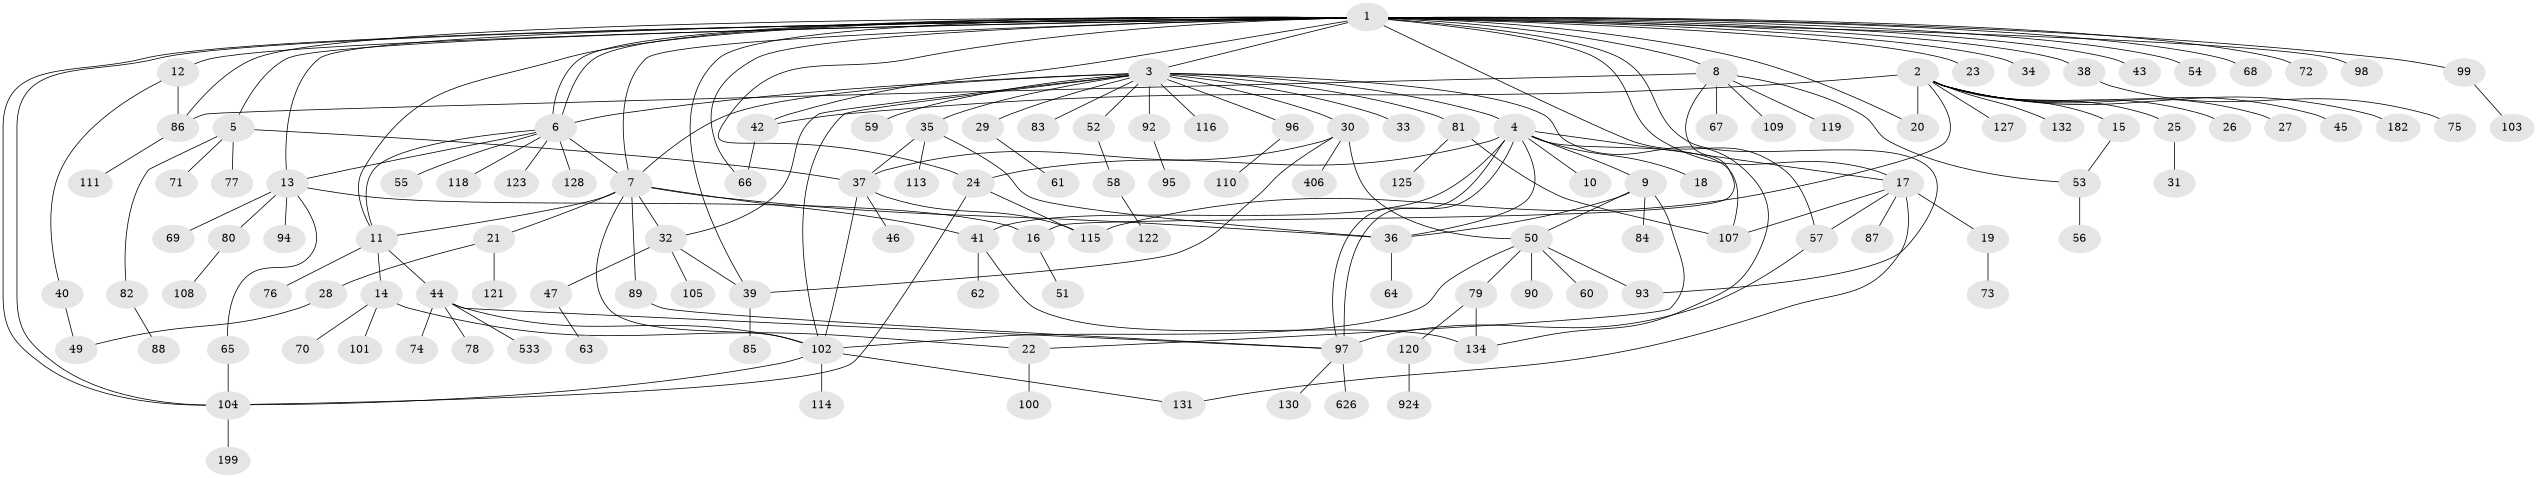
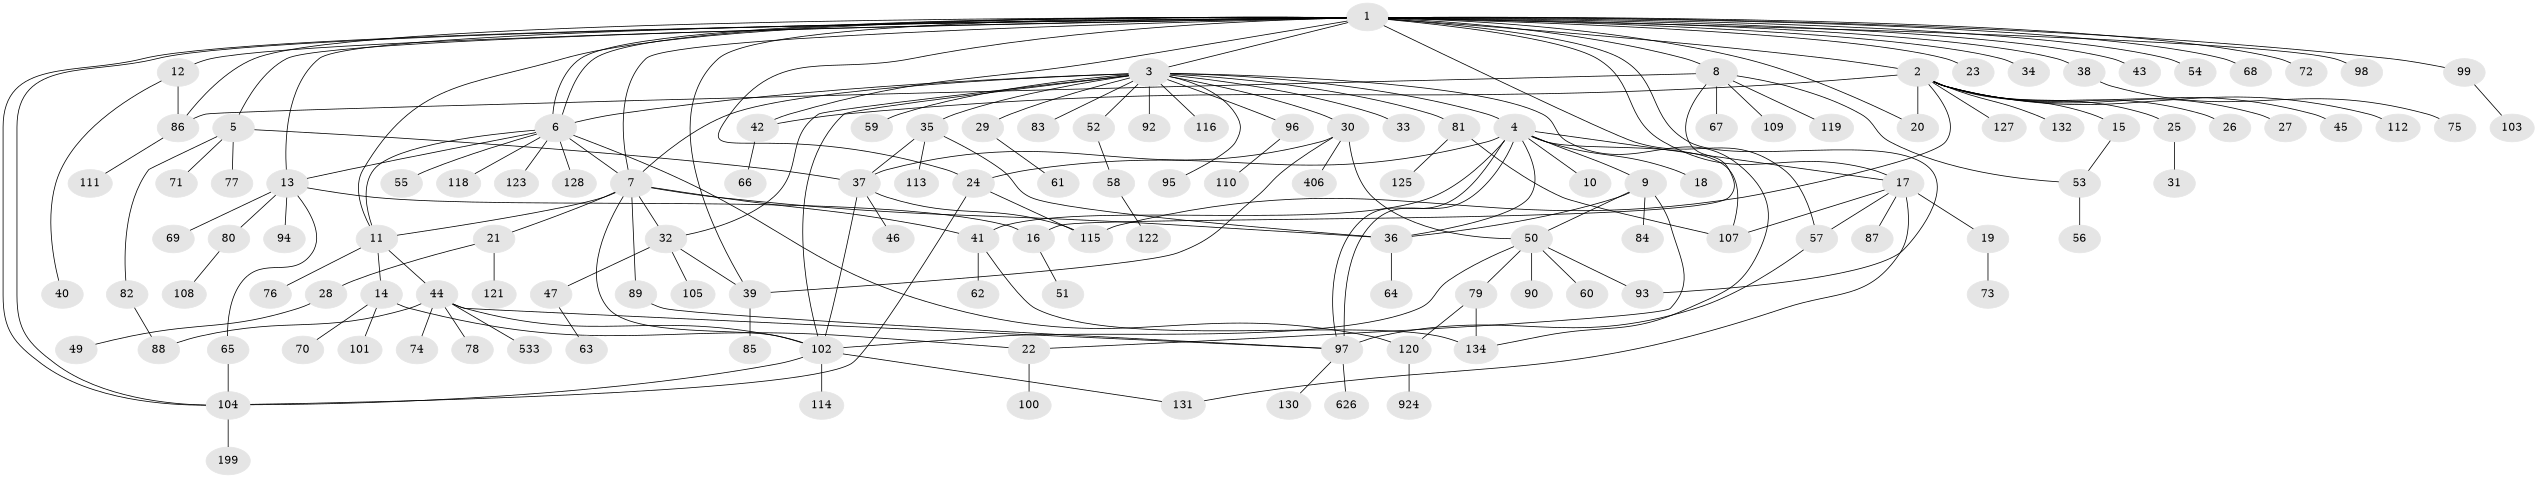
edge "1" -- "66": now "1" -- "2"
node "182": label "182" -> "112"
edge "92" -- "95": now "3" -- "95"
edge "6" -- "120": added
edge "40" -- "49": removed
edge "44" -- "88": added
